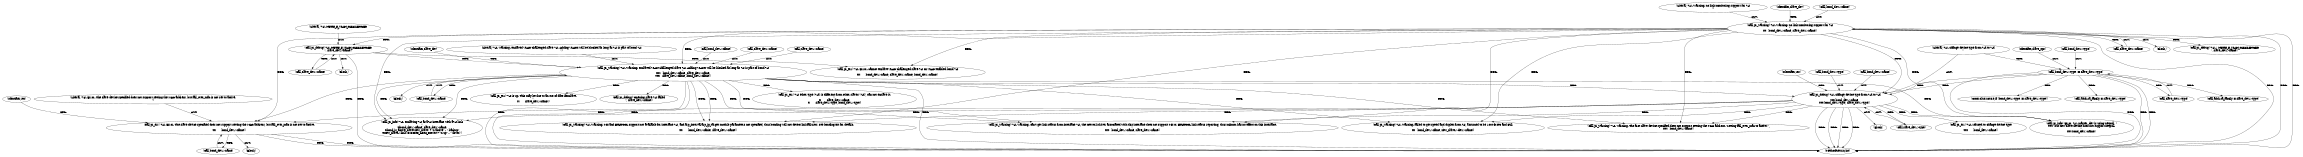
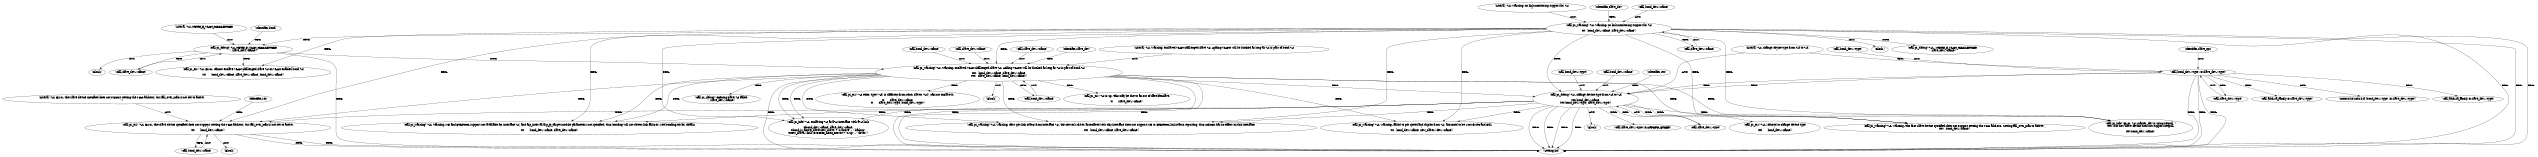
node "(Identifier,bond)": added
node "(Call,slave_dev->type != ARPHRD_ETHER)": added
node "(MethodReturn,int)": label "(MethodReturn,int)" -> "(Setting,int)"
